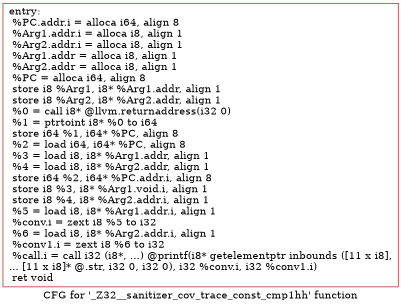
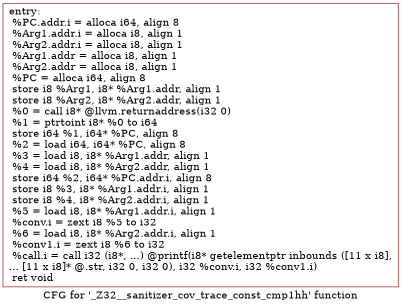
node "entry:": text "store i8 %3, i8* %Arg1.void.i, align 1" -> "store i8 %3, i8* %Arg1.addr.i, align 1"
